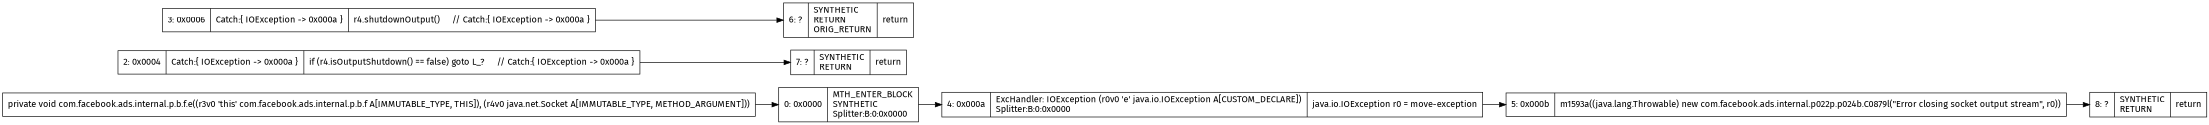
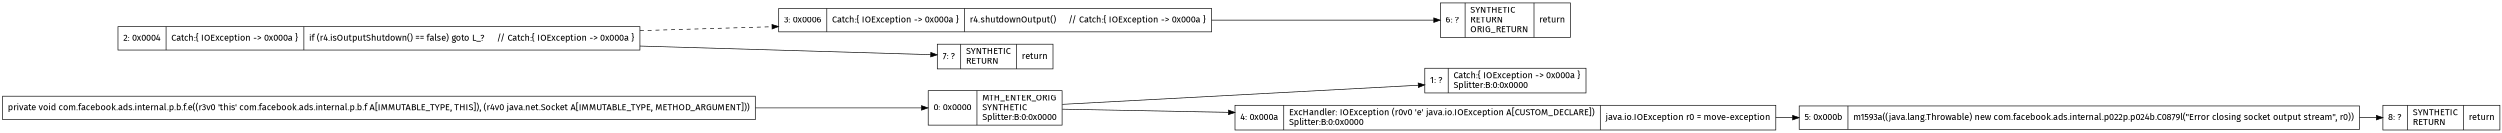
edge "2: 0x0004" -> "3: 0x0006": added
node "1: ?": added
node "0: 0x0000": text "MTH_ENTER_BLOCK" -> "MTH_ENTER_ORIG"
